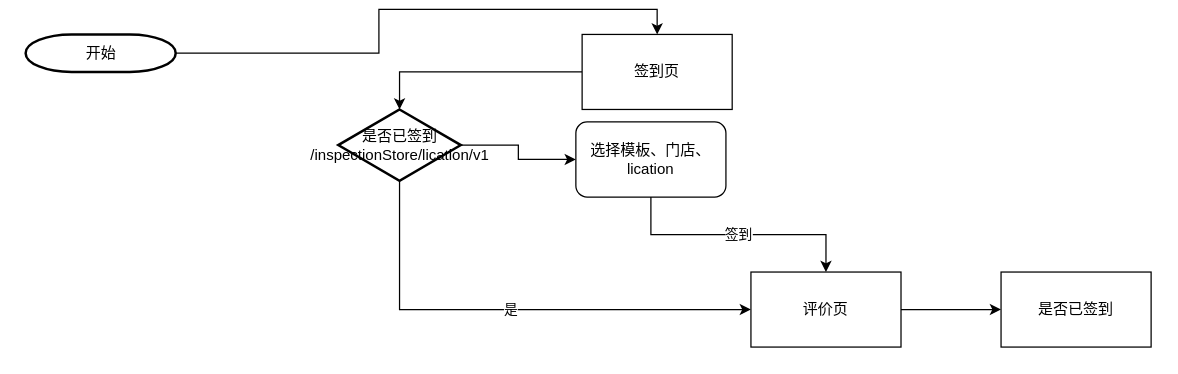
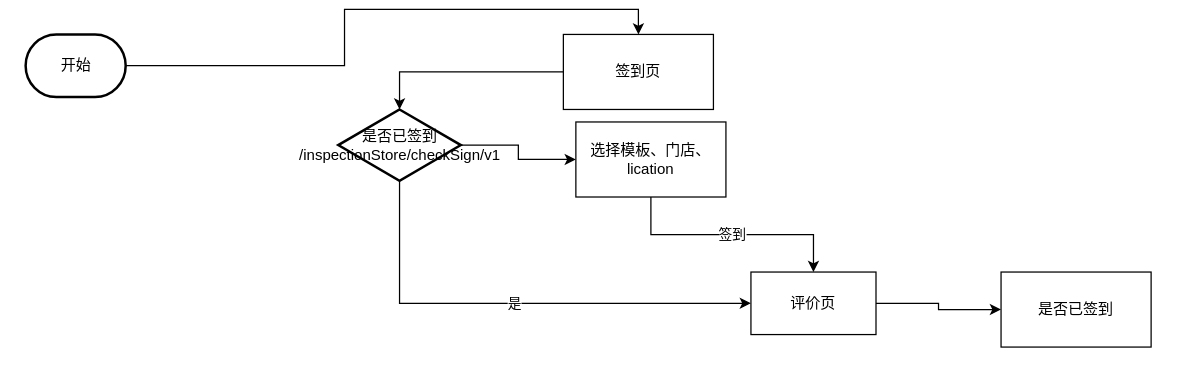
node "开始": size 150x38 -> 100x63
node "签到页": moved (657, 72) -> (638, 72)
node "是否已签到 /inspectionStore/lication/v1": label "是否已签到 /inspectionStore/lication/v1" -> "是否已签到 /inspectionStore/checkSign/v1"
node "选择模板、门店、lication": shape rounded rectangle -> rectangle
node "评价页": size 150x75 -> 125x63
